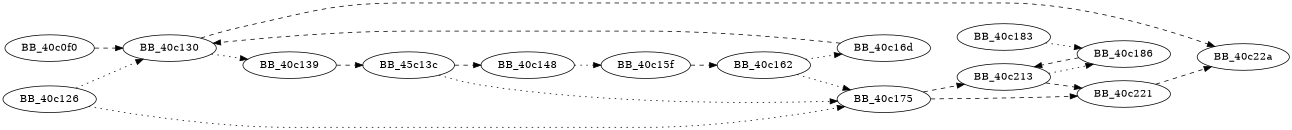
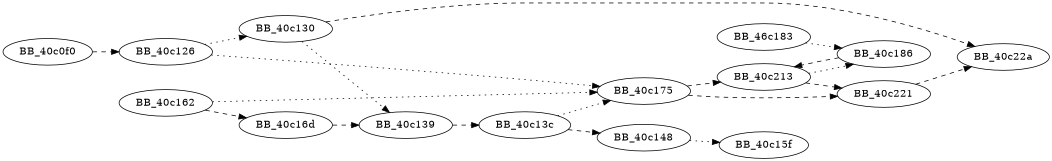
edge "BB_40c16d" -> "BB_40c130": now "BB_40c16d" -> "BB_40c139"
node "BB_40c183": label "BB_40c183" -> "BB_46c183"
edge "BB_40c0f0" -> "BB_40c130": now "BB_40c0f0" -> "BB_40c126"
edge "BB_40c162" -> "BB_40c16d": style dotted -> dashed
node "BB_45c13c": label "BB_45c13c" -> "BB_40c13c"
edge "BB_40c15f" -> "BB_40c162": removed
